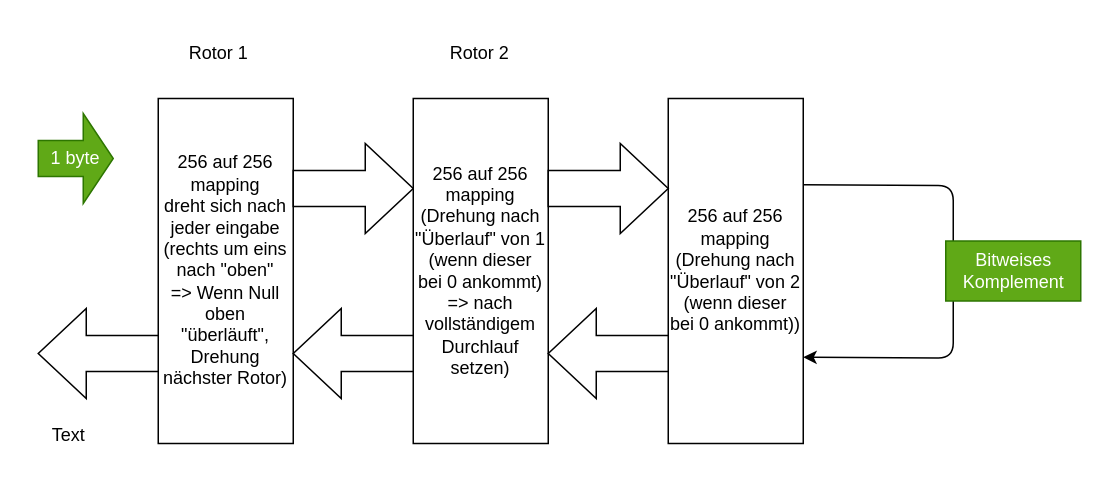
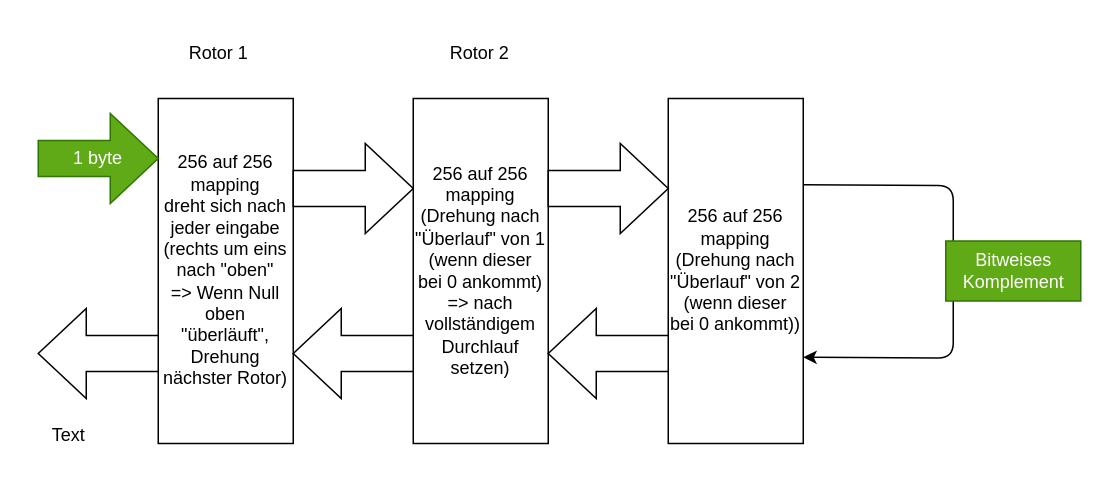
node "1 byte": size 75x90 -> 120x90
